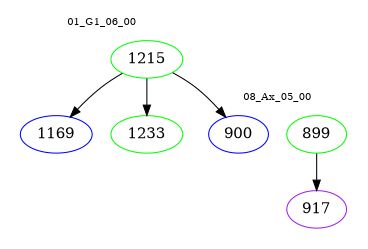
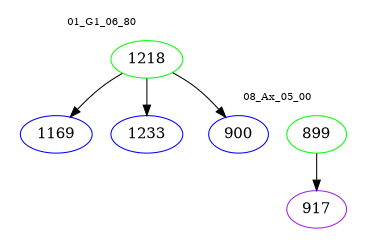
cluster "01_G1_06_00": label "01_G1_06_00" -> "01_G1_06_80"
node "1215": label "1215" -> "1218"
node "1233": color green -> blue
